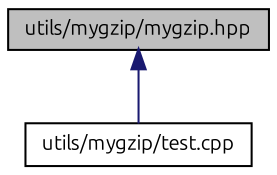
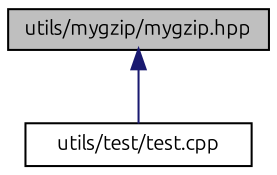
node "utils/mygzip/test.cpp": label "utils/mygzip/test.cpp" -> "utils/test/test.cpp"
